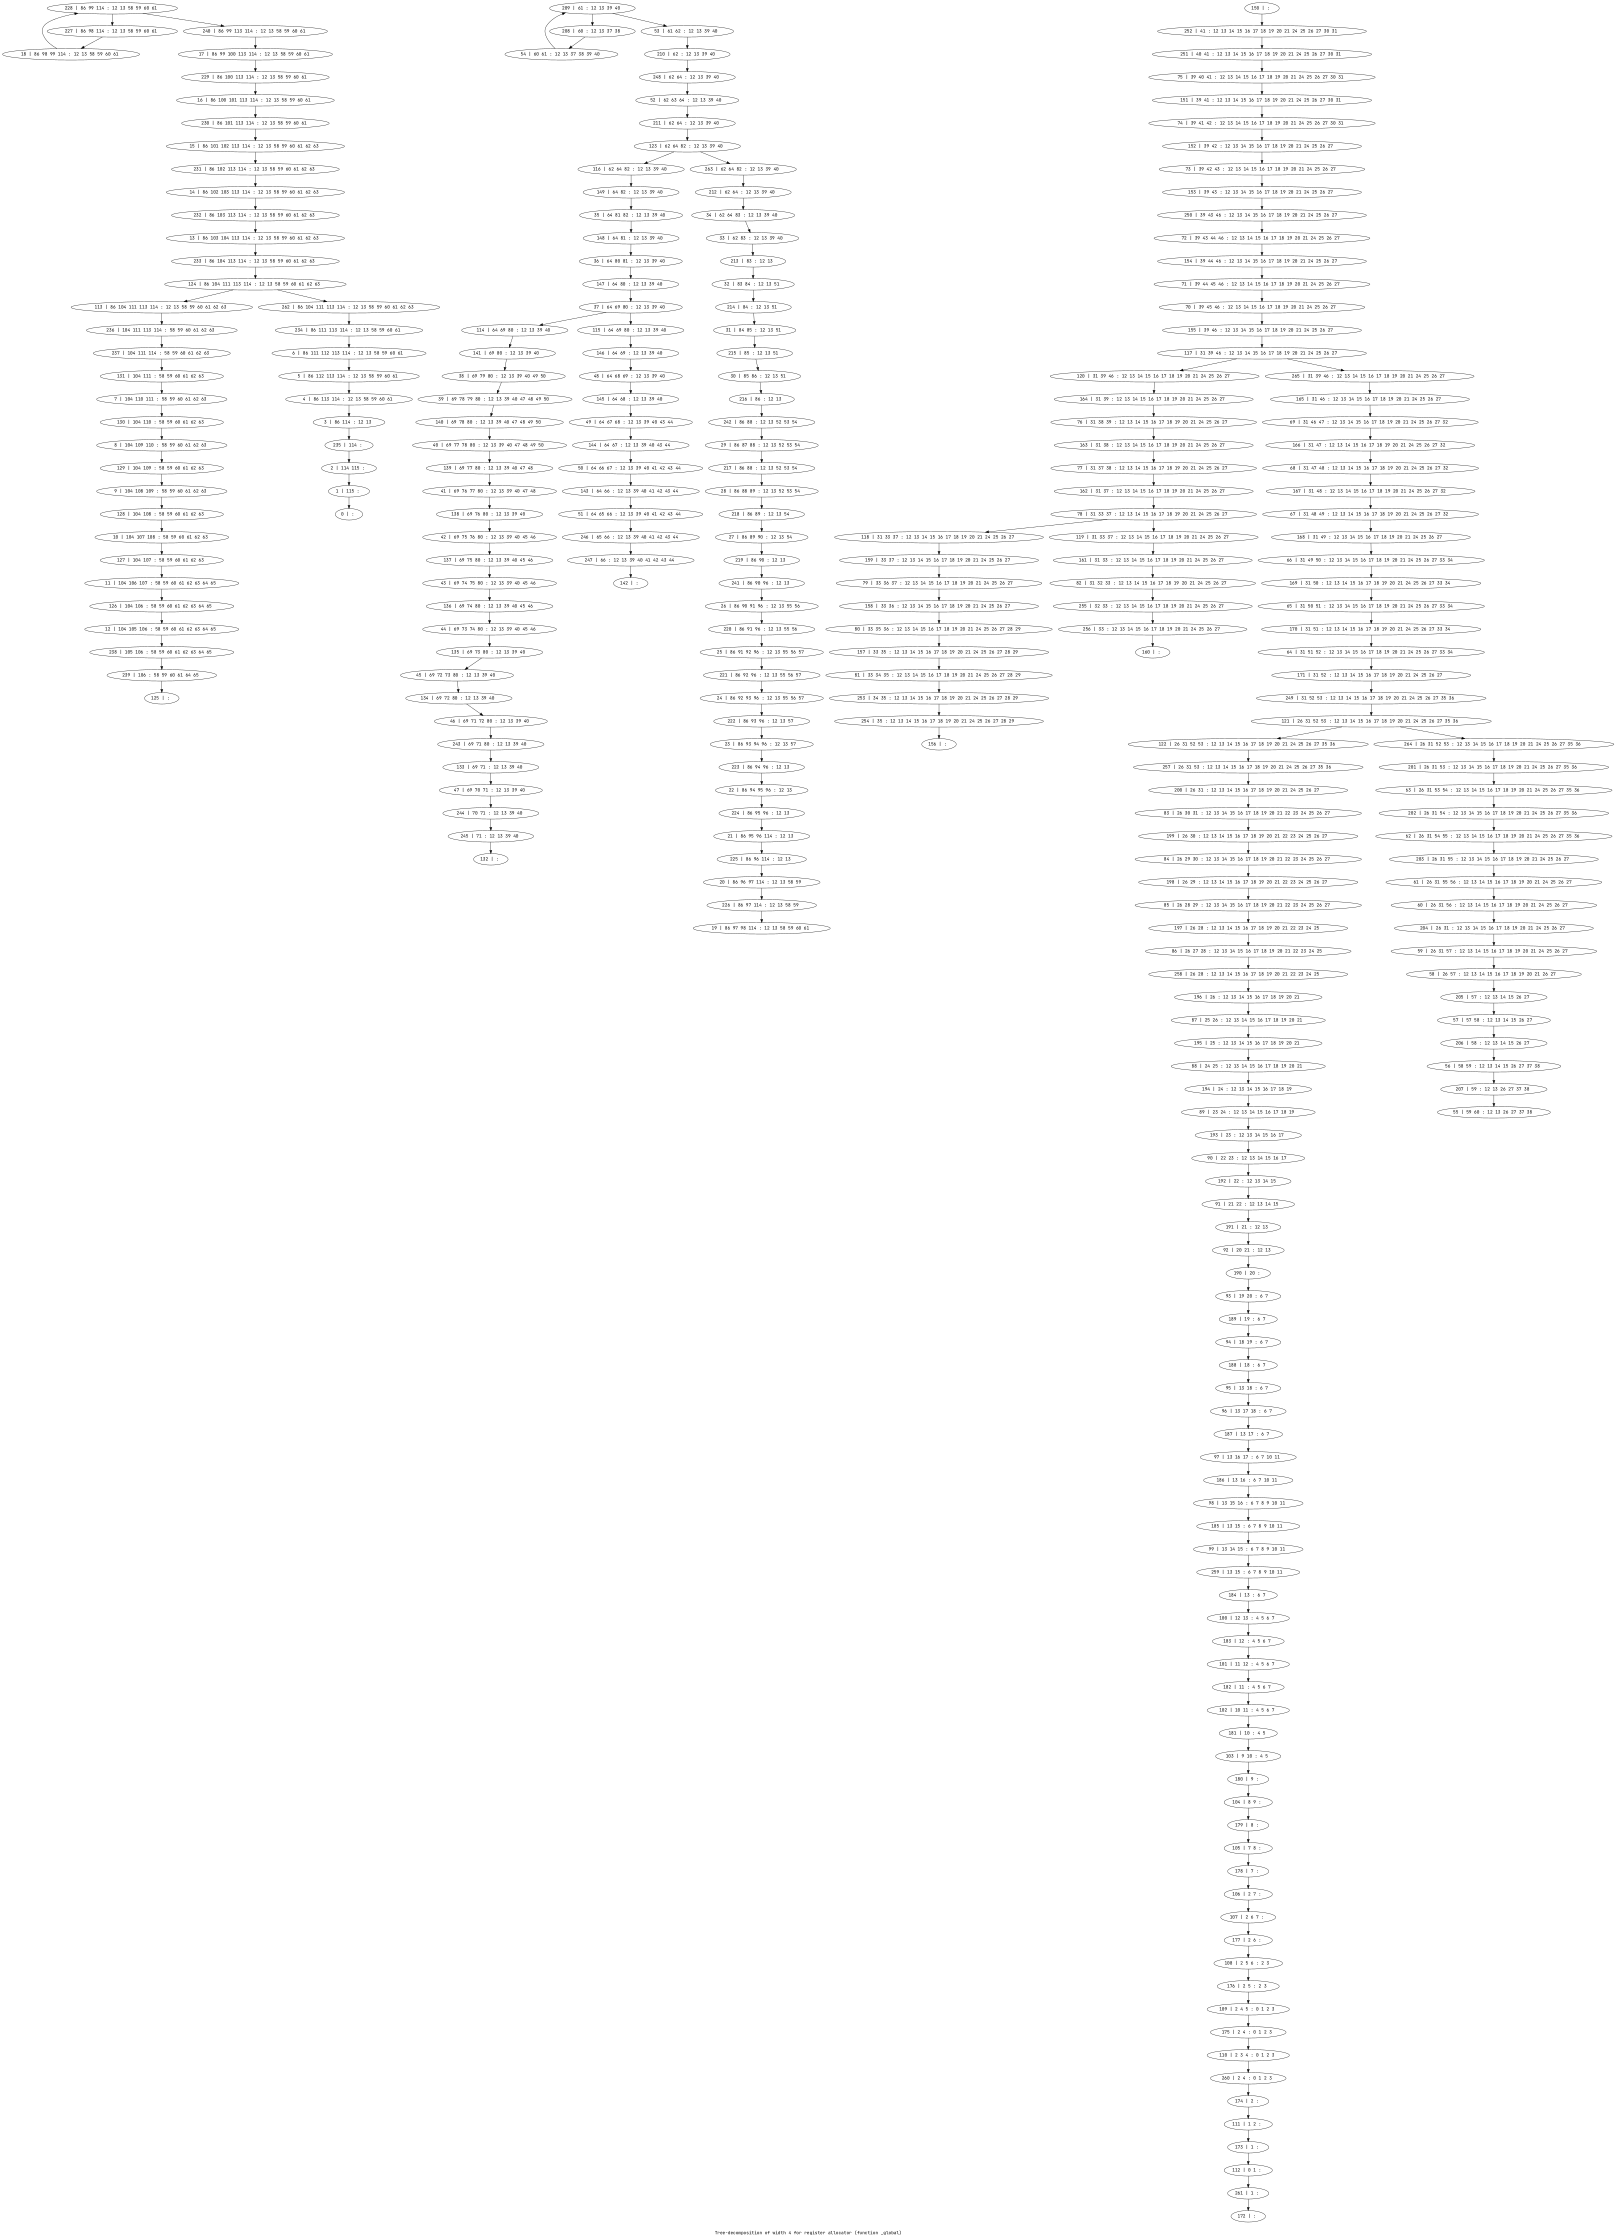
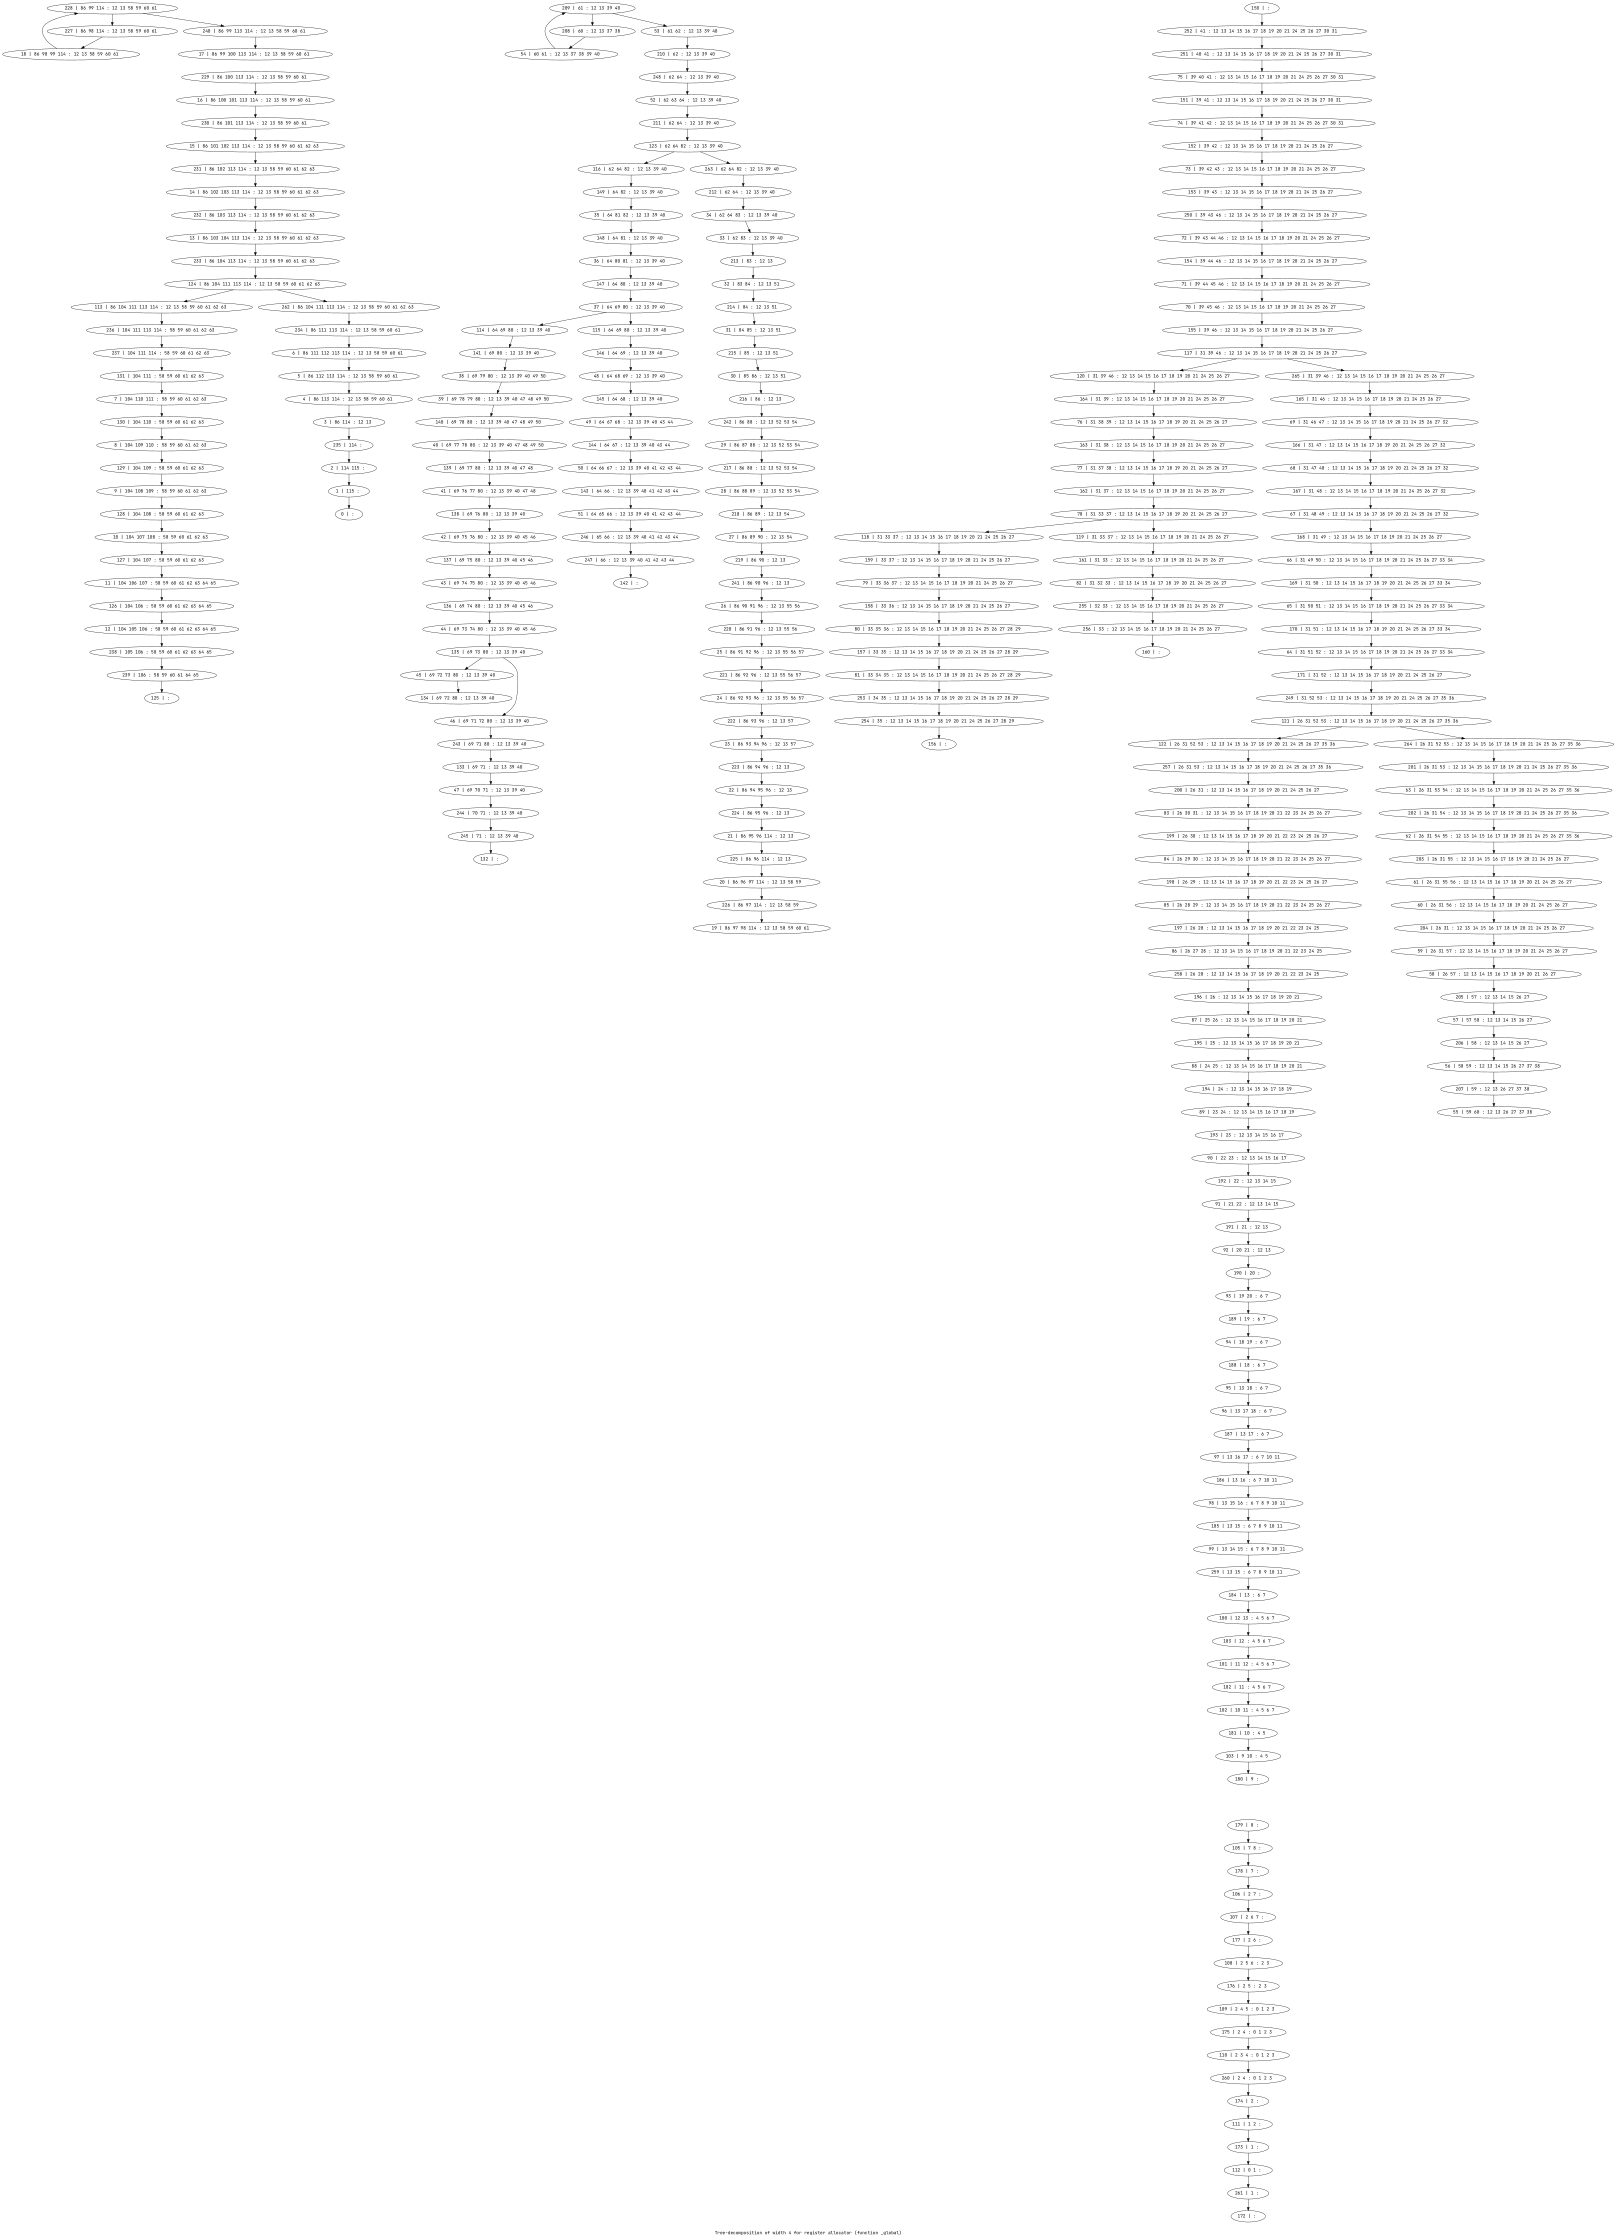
edge "17 | 86 99 100 113 114 : 12 13 58 59 60 61" -> "229 | 86 100 113 114 : 12 13 58 59 60 61": removed
edge "134 | 69 72 80 : 12 13 39 40" -> "46 | 69 71 72 80 : 12 13 39 40": now "135 | 69 73 80 : 12 13 39 40" -> "46 | 69 71 72 80 : 12 13 39 40"
node "104 | 8 9 :": removed
